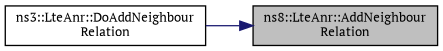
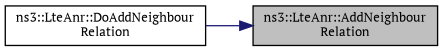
node "ns8::LteAnr::AddNeighbour Relation": label "ns8::LteAnr::AddNeighbour Relation" -> "ns3::LteAnr::AddNeighbour Relation"
